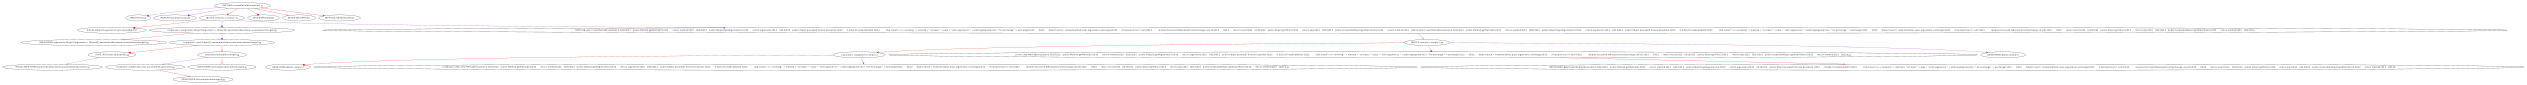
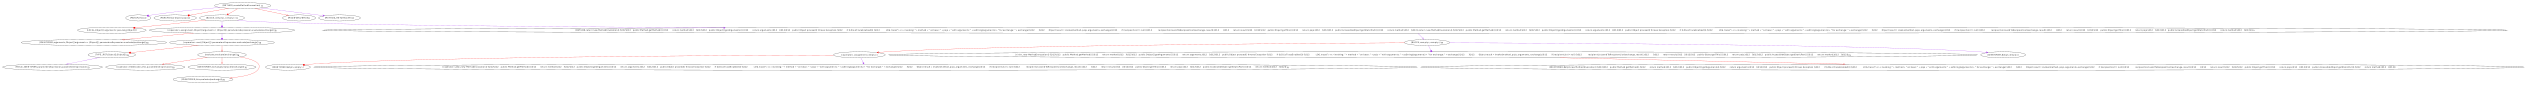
edge "(METHOD,createMethodInvocation)" -> "(PARAM,final Object pojo)": color purple -> red
edge "(METHOD,createMethodInvocation)" -> "(METHOD_RETURN,ANY)": color red -> purple
node "(MODIFIER,PUBLIC)": removed
edge "(evaluate,evaluate(exchange))" -> "(<operator>.fieldAccess,this.parametersExpression)": color purple -> red
edge "(<operator>.fieldAccess,this.parametersExpression)" -> "(IDENTIFIER,this,evaluate(exchange))": now "(evaluate,evaluate(exchange))" -> "(IDENTIFIER,this,evaluate(exchange))"
